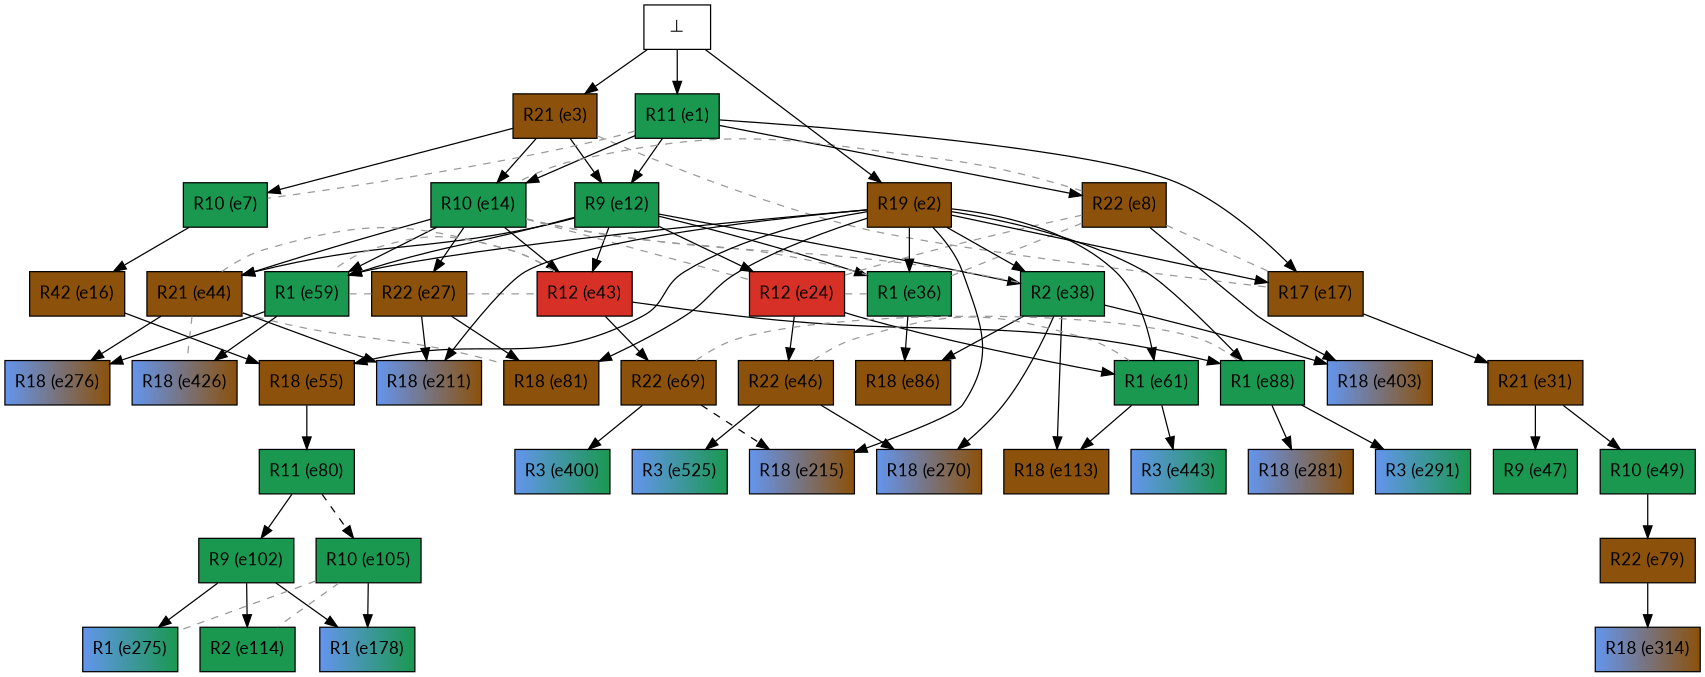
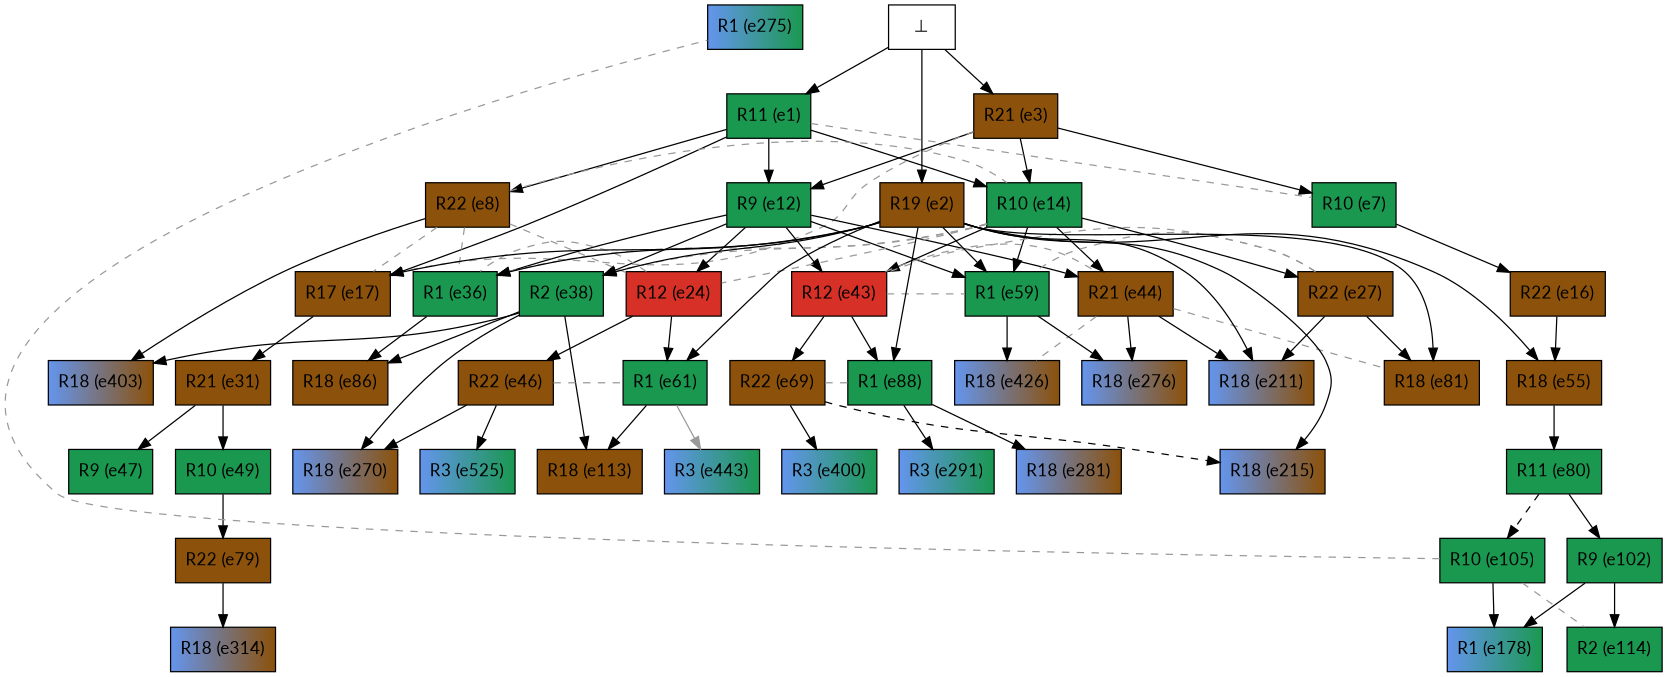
node "R42 (e16)": label "R42 (e16)" -> "R22 (e16)"
edge "R1 (e61)" -> "R3 (e443)": color black -> gray60
edge "R9 (e102)" -> "R1 (e275)": removed
